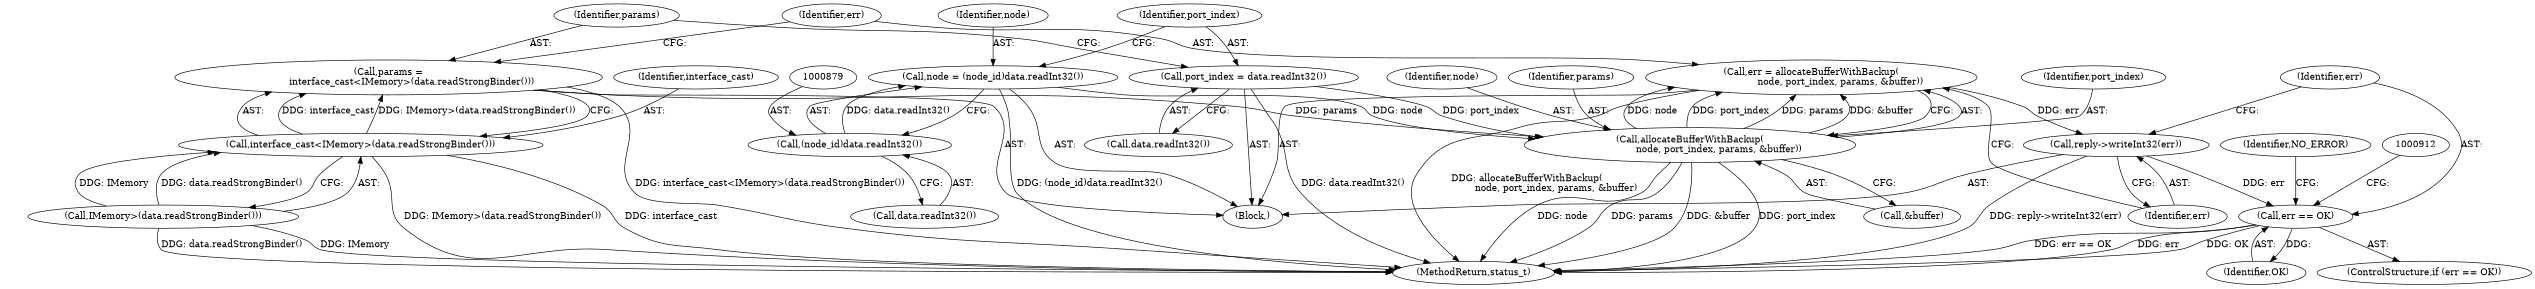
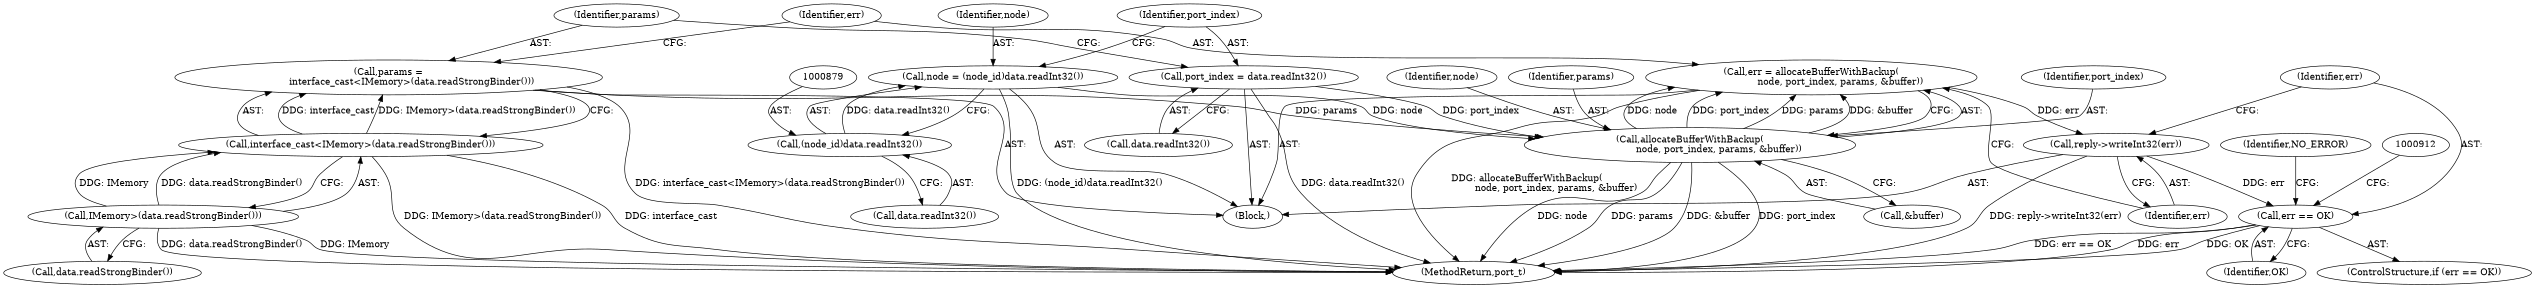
node "(Identifier,interface_cast)": removed
edge "(Call,err == OK)" -> "(Identifier,OK)": label "DDG: " -> "CFG: "
node "(Call,data.readStrongBinder())": added
node "(MethodReturn,status_t)": label "(MethodReturn,status_t)" -> "(MethodReturn,port_t)"
